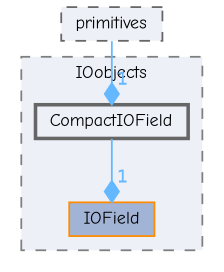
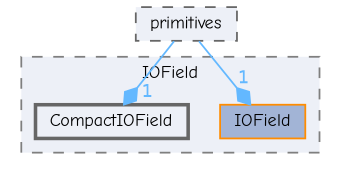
cluster "IOobjects": label "IOobjects" -> "IOField"
edge "CompactIOField" -> "IOField": now "primitives" -> "IOField"
